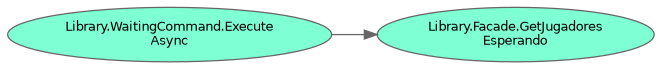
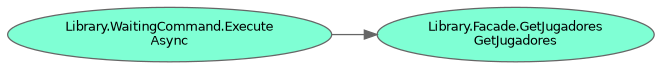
node "Library.Facade.GetJugadores Esperando": label "Library.Facade.GetJugadores Esperando" -> "Library.Facade.GetJugadores GetJugadores"
